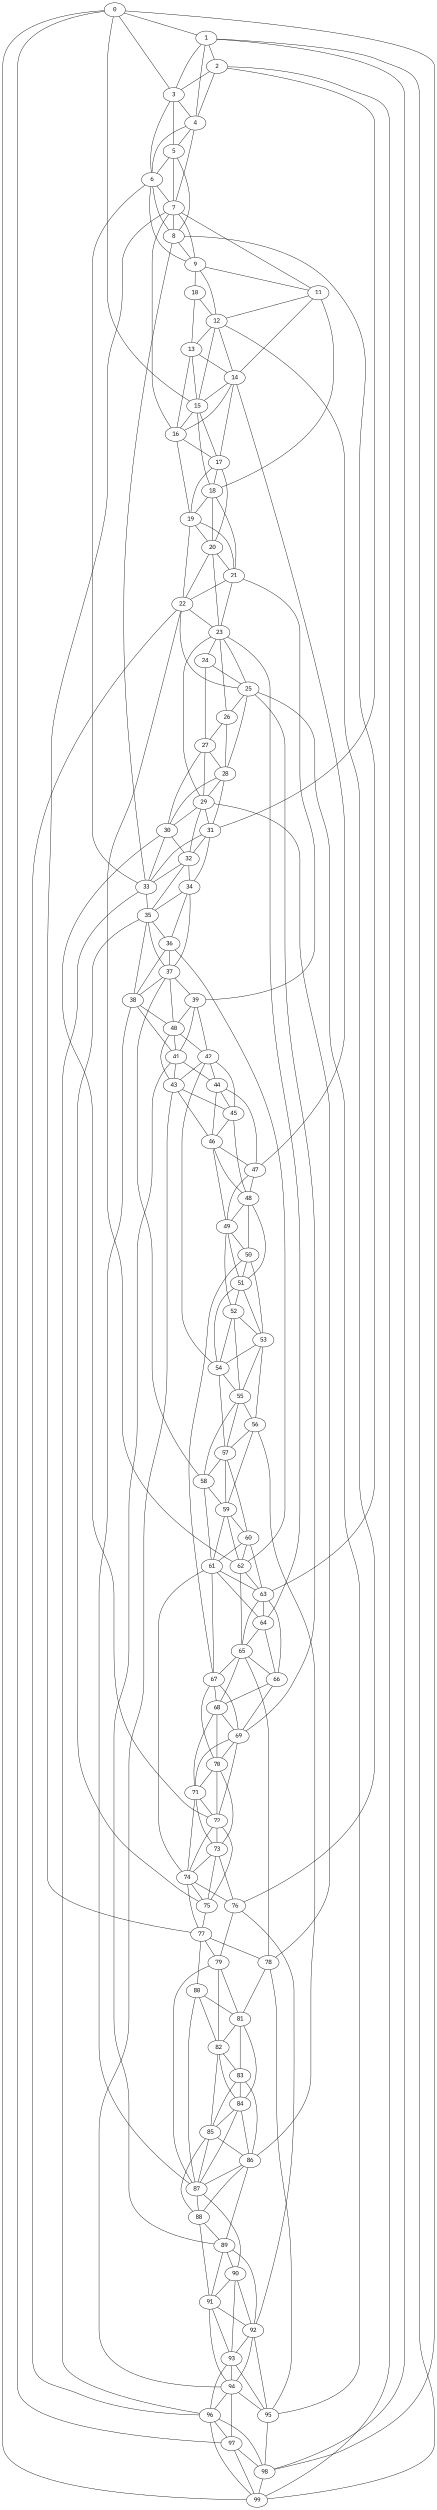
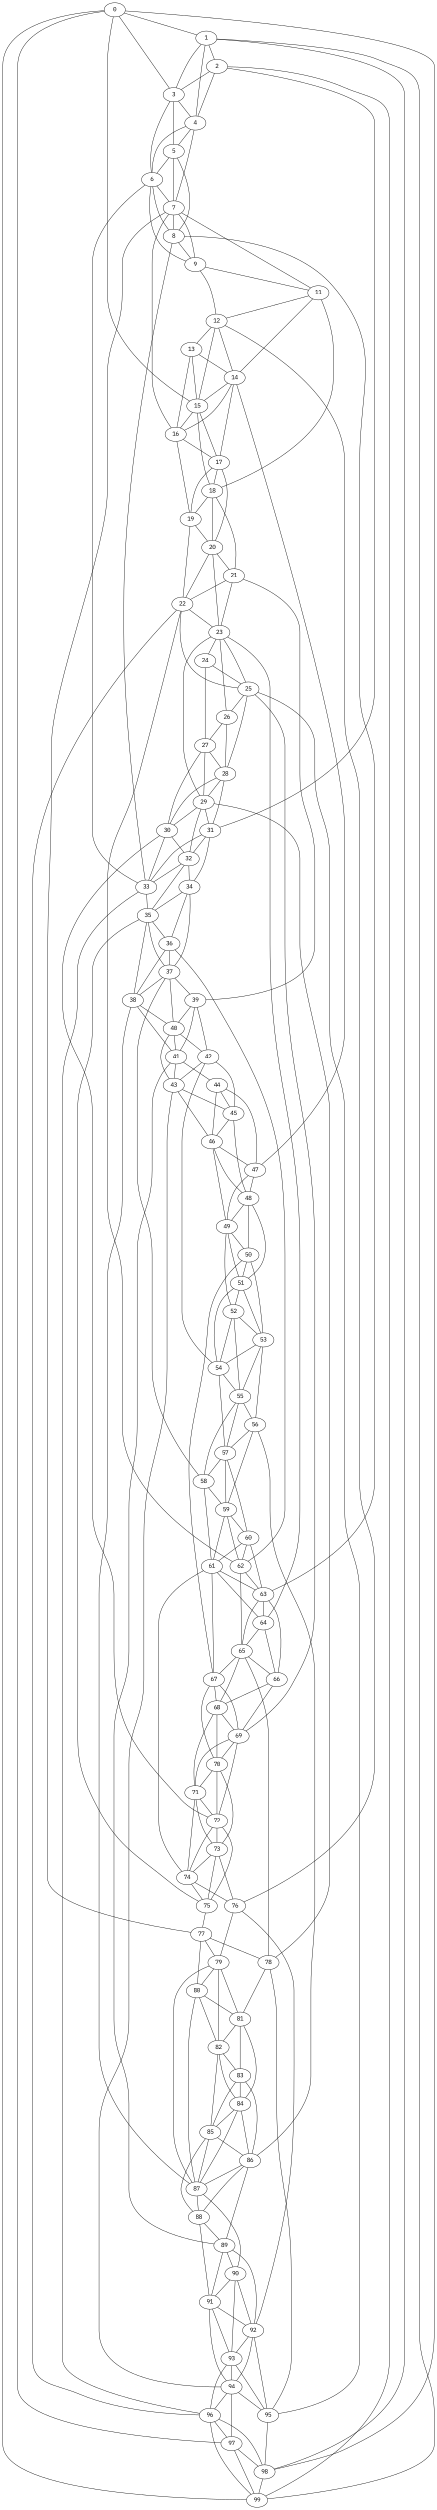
node "10": removed
edge "19" -- "21": removed
edge "42" -- "44": removed
edge "74" -- "77": removed
edge "79" -- "80": added
